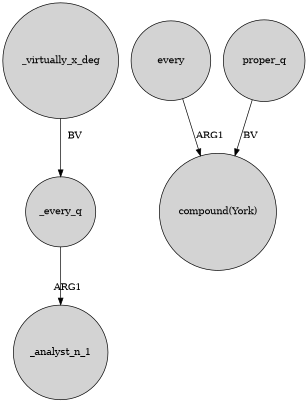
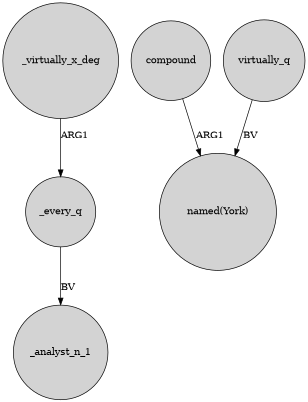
node "every": label "every" -> "compound"
node "proper_q": label "proper_q" -> "virtually_q"
edge "_virtually_x_deg" -> "_every_q": label "BV" -> "ARG1"
node "compound(York)": label "compound(York)" -> "named(York)"
edge "_every_q" -> "_analyst_n_1": label "ARG1" -> "BV"
